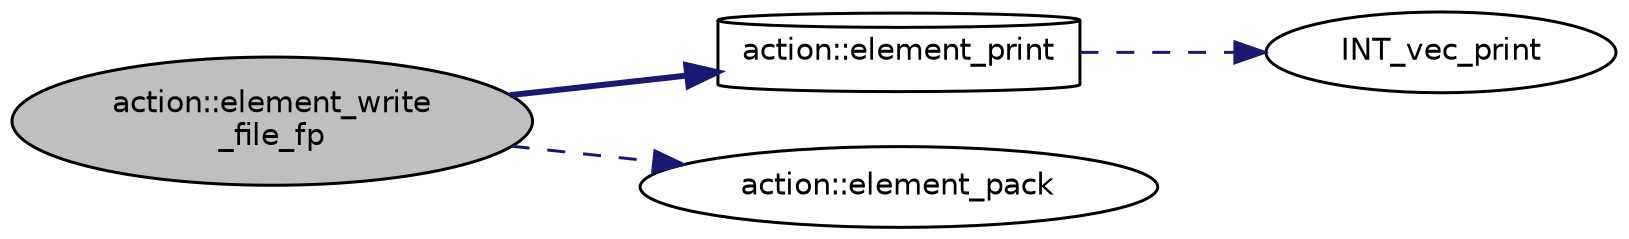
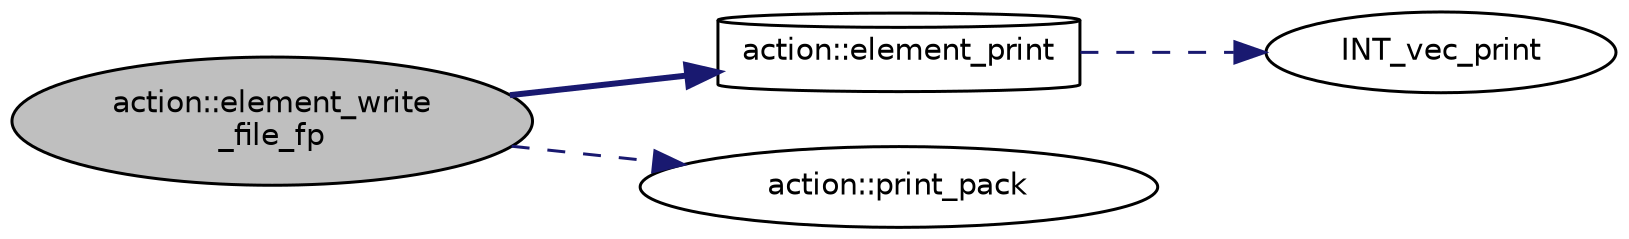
node "action::element_pack": label "action::element_pack" -> "action::print_pack"
